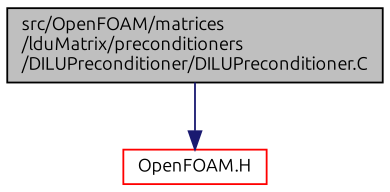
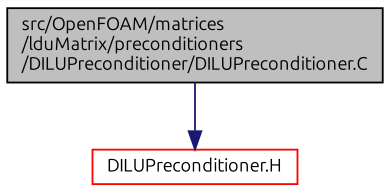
node "OpenFOAM.H": label "OpenFOAM.H" -> "DILUPreconditioner.H"
